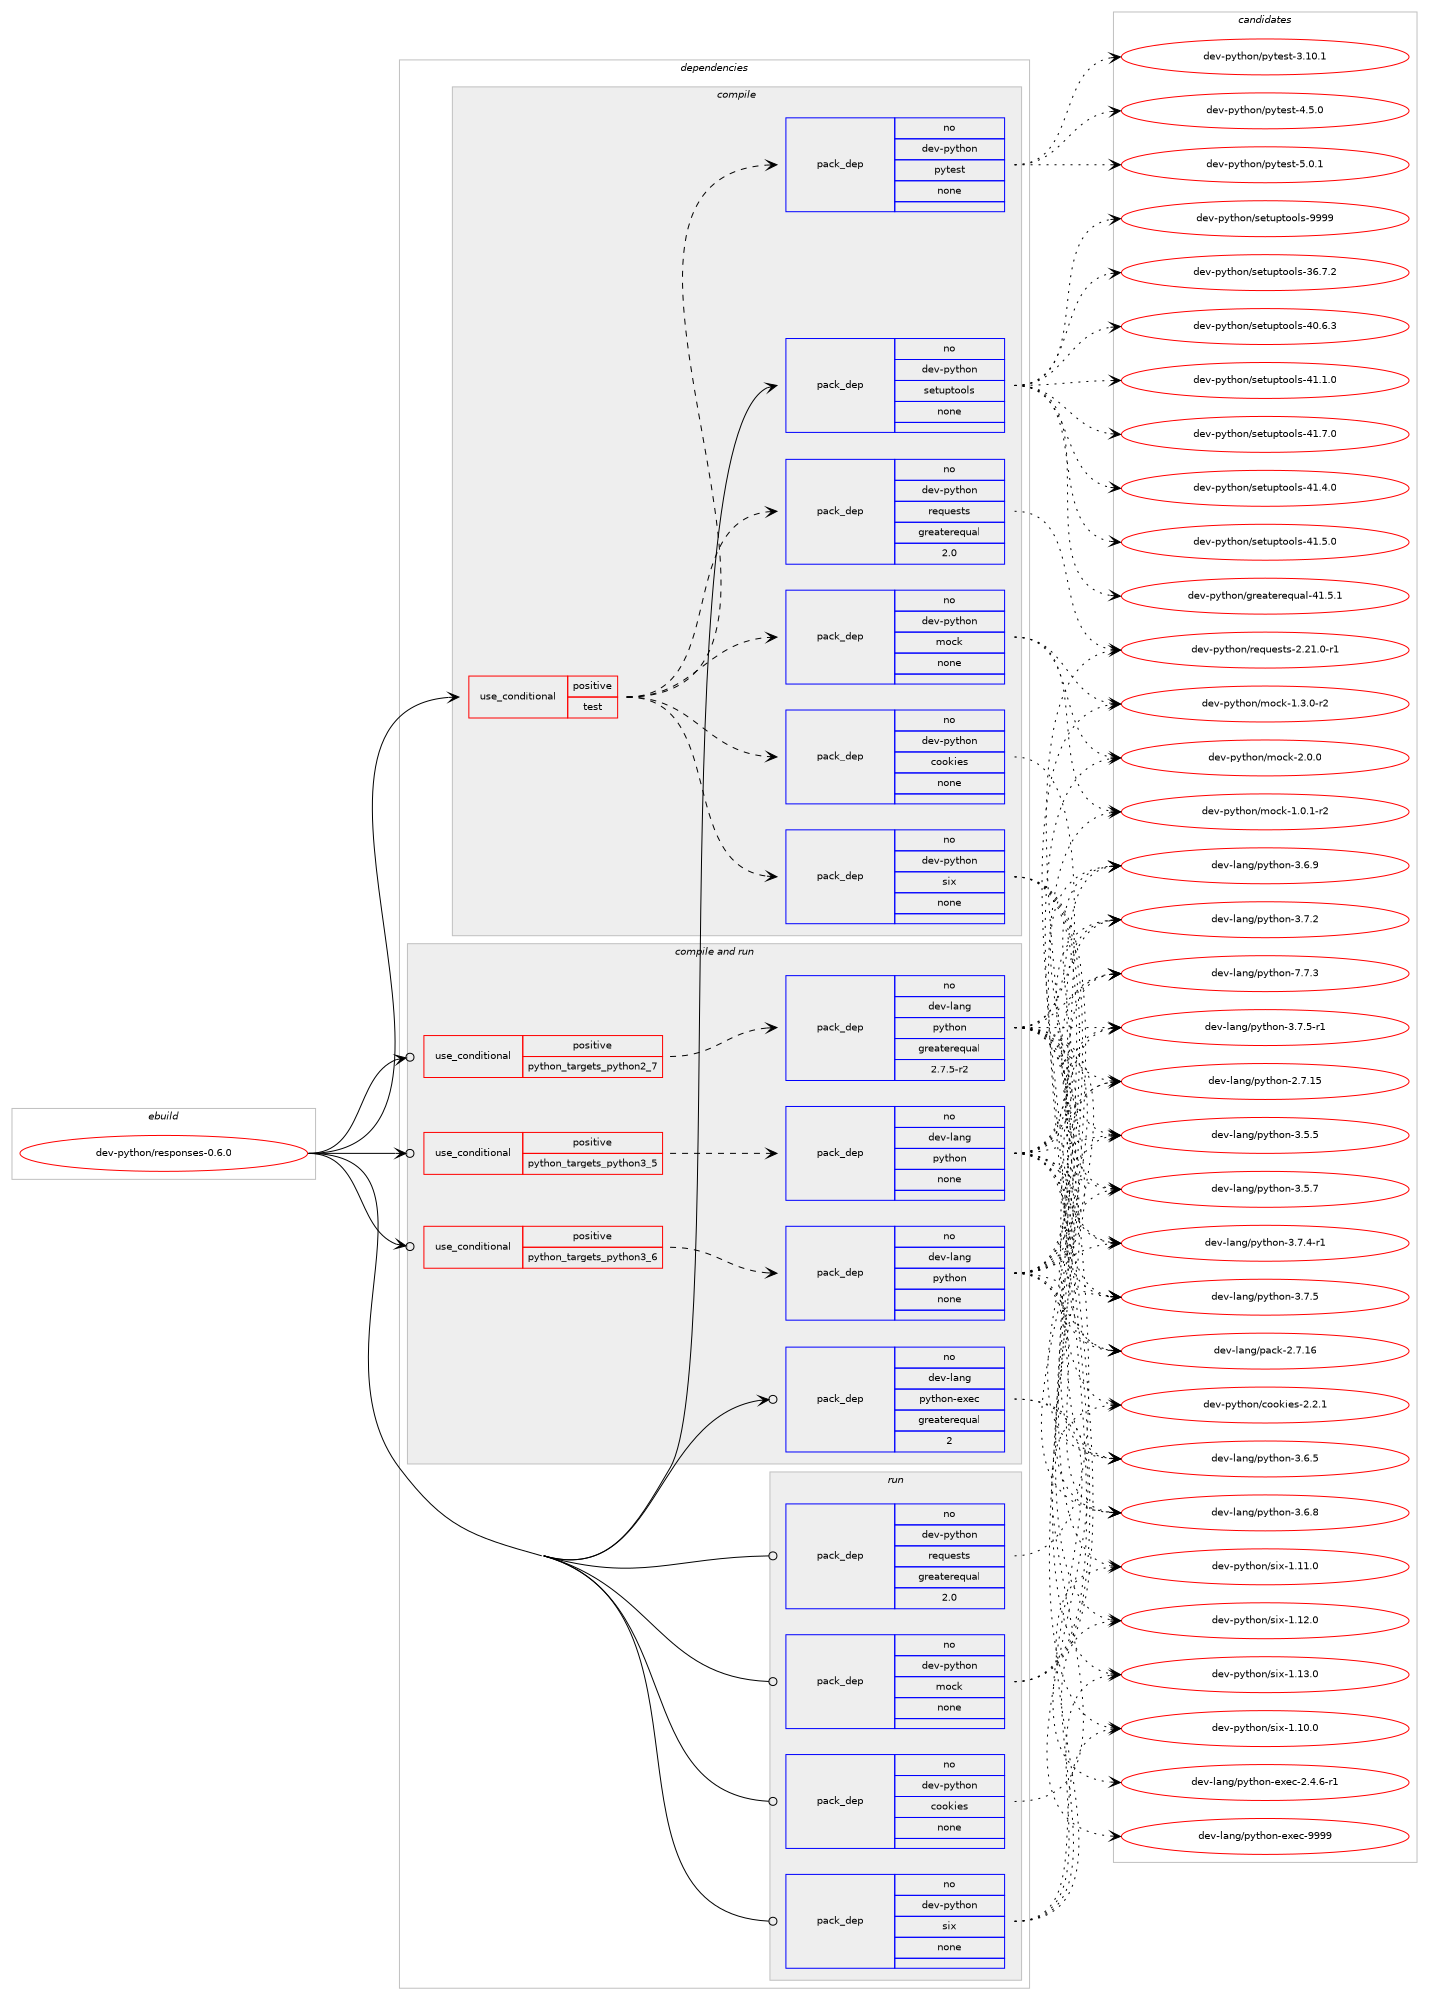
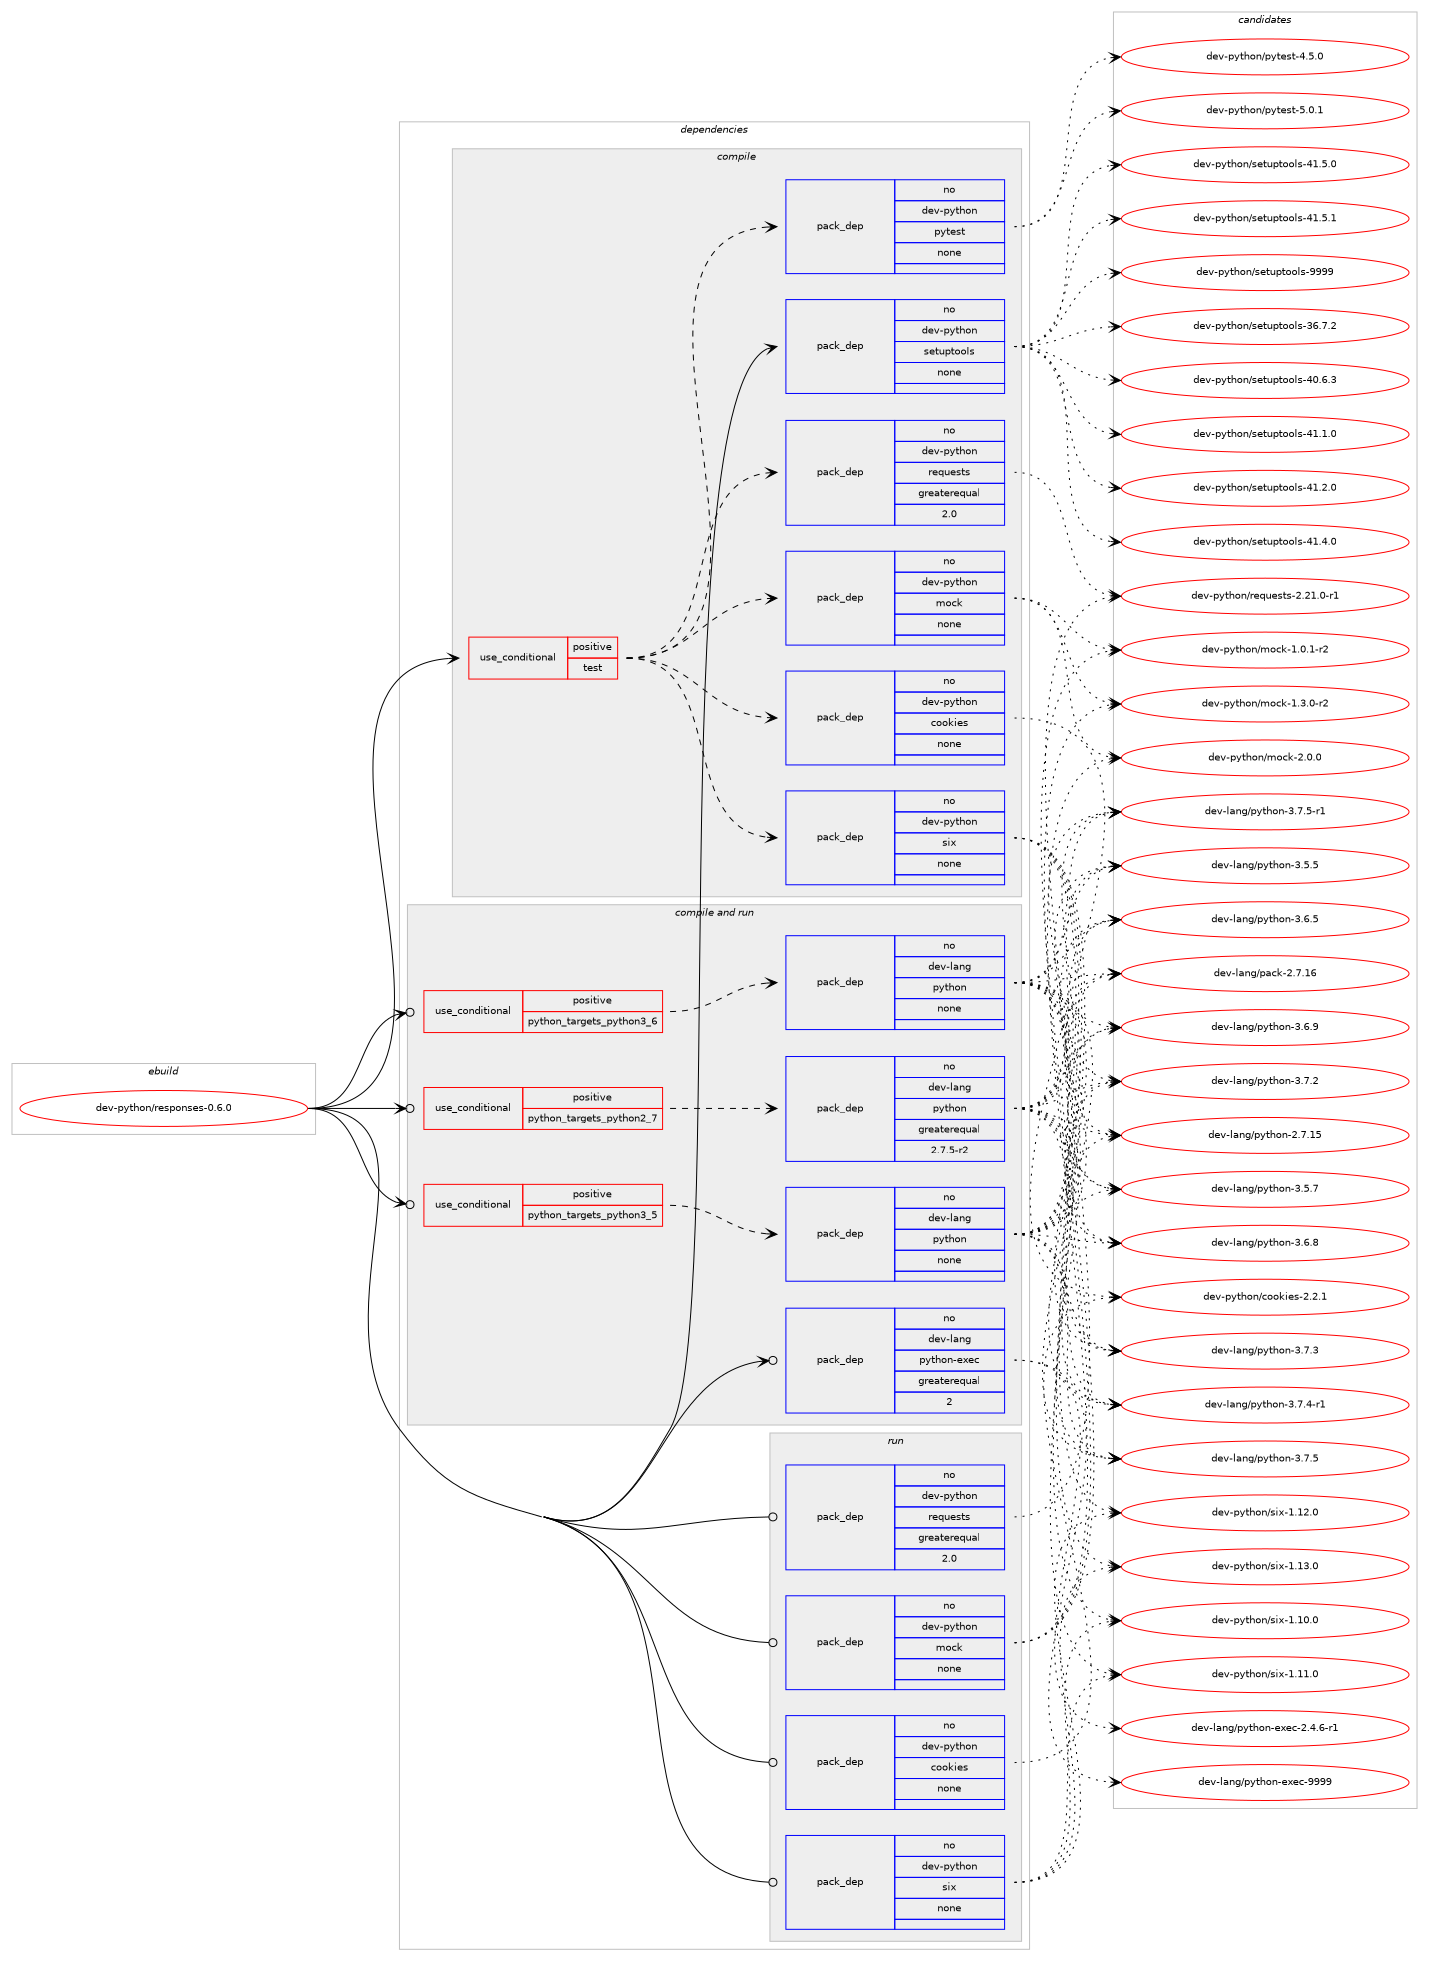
node "dev-python/pytest-3.10.1": removed
node "dev-python/setuptools-41.7.0": label "dev-python/setuptools-41.7.0" -> "dev-python/setuptools-41.2.0"
node "dev-python/greaterequal-41.5.1": label "dev-python/greaterequal-41.5.1" -> "dev-python/setuptools-41.5.1"
node "dev-lang/python-7.7.3": label "dev-lang/python-7.7.3" -> "dev-lang/python-3.7.3"
